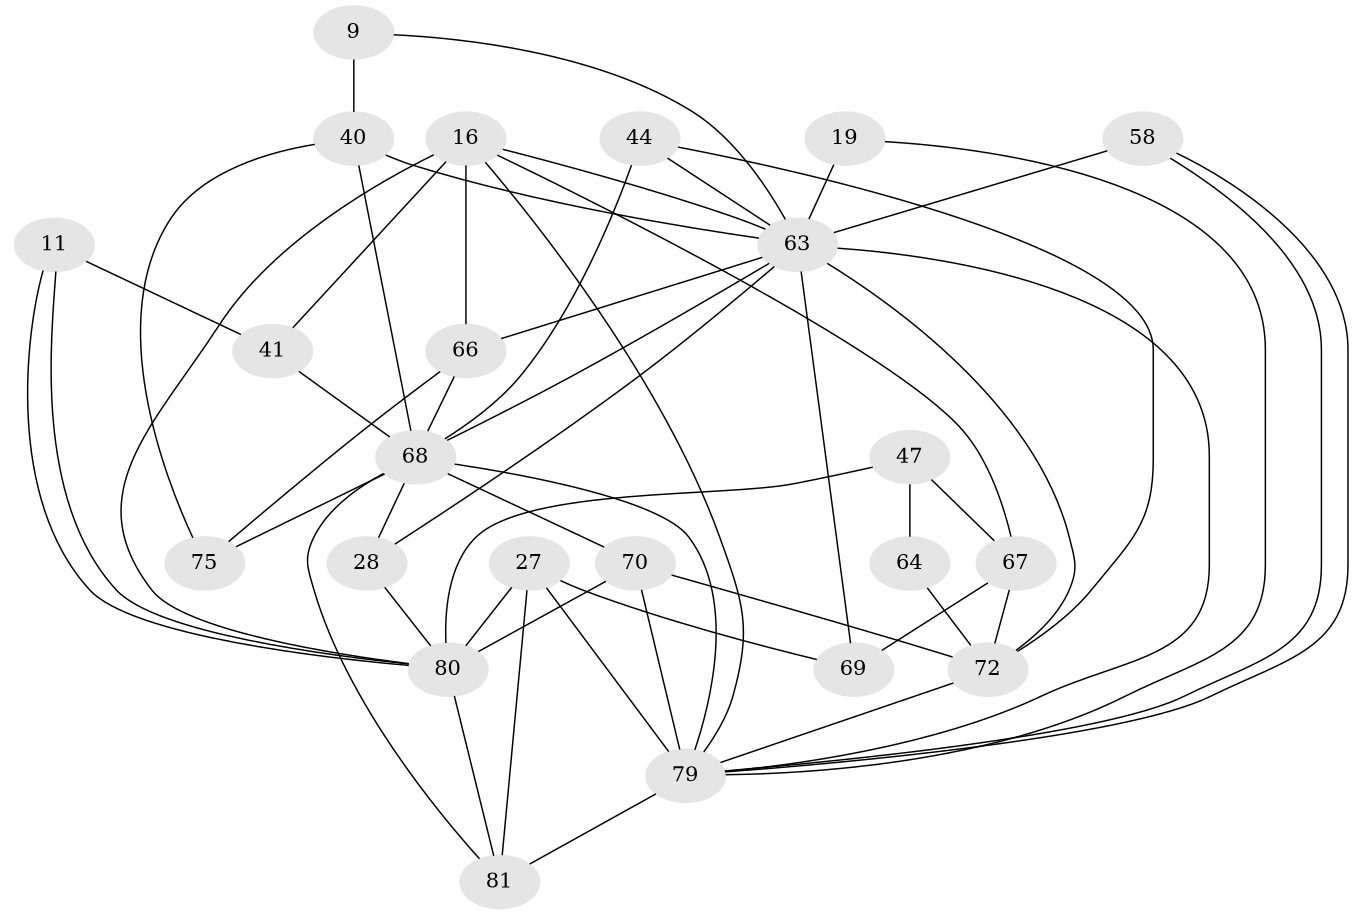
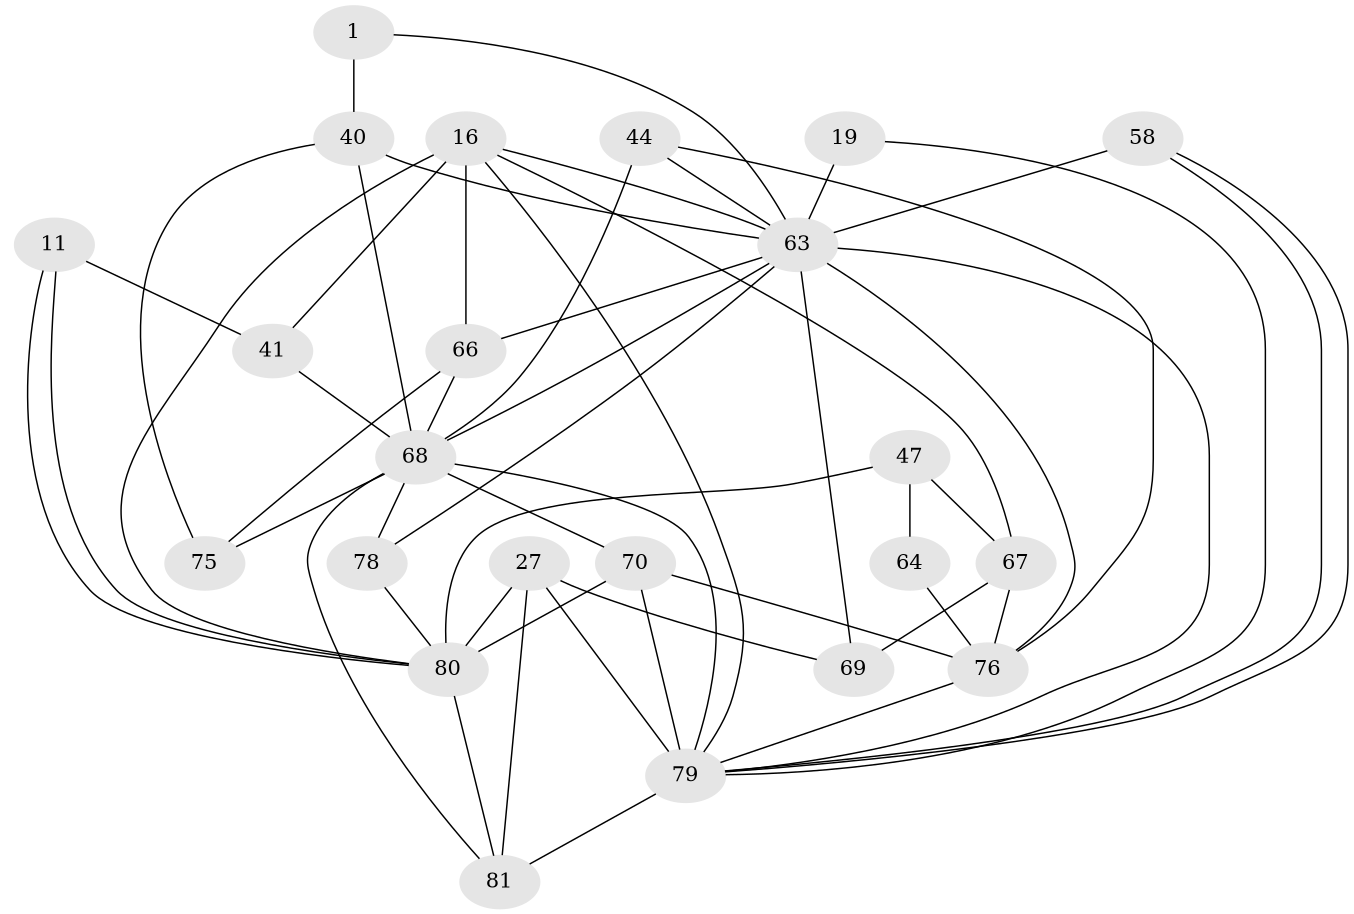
node "9": label "9" -> "1"
node "28": label "28" -> "78"
node "72": label "72" -> "76"
